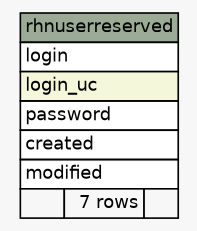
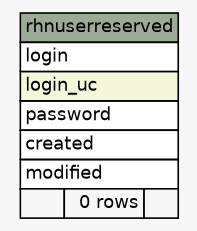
node "rhnuserreserved": text "7 rows" -> "0 rows"
